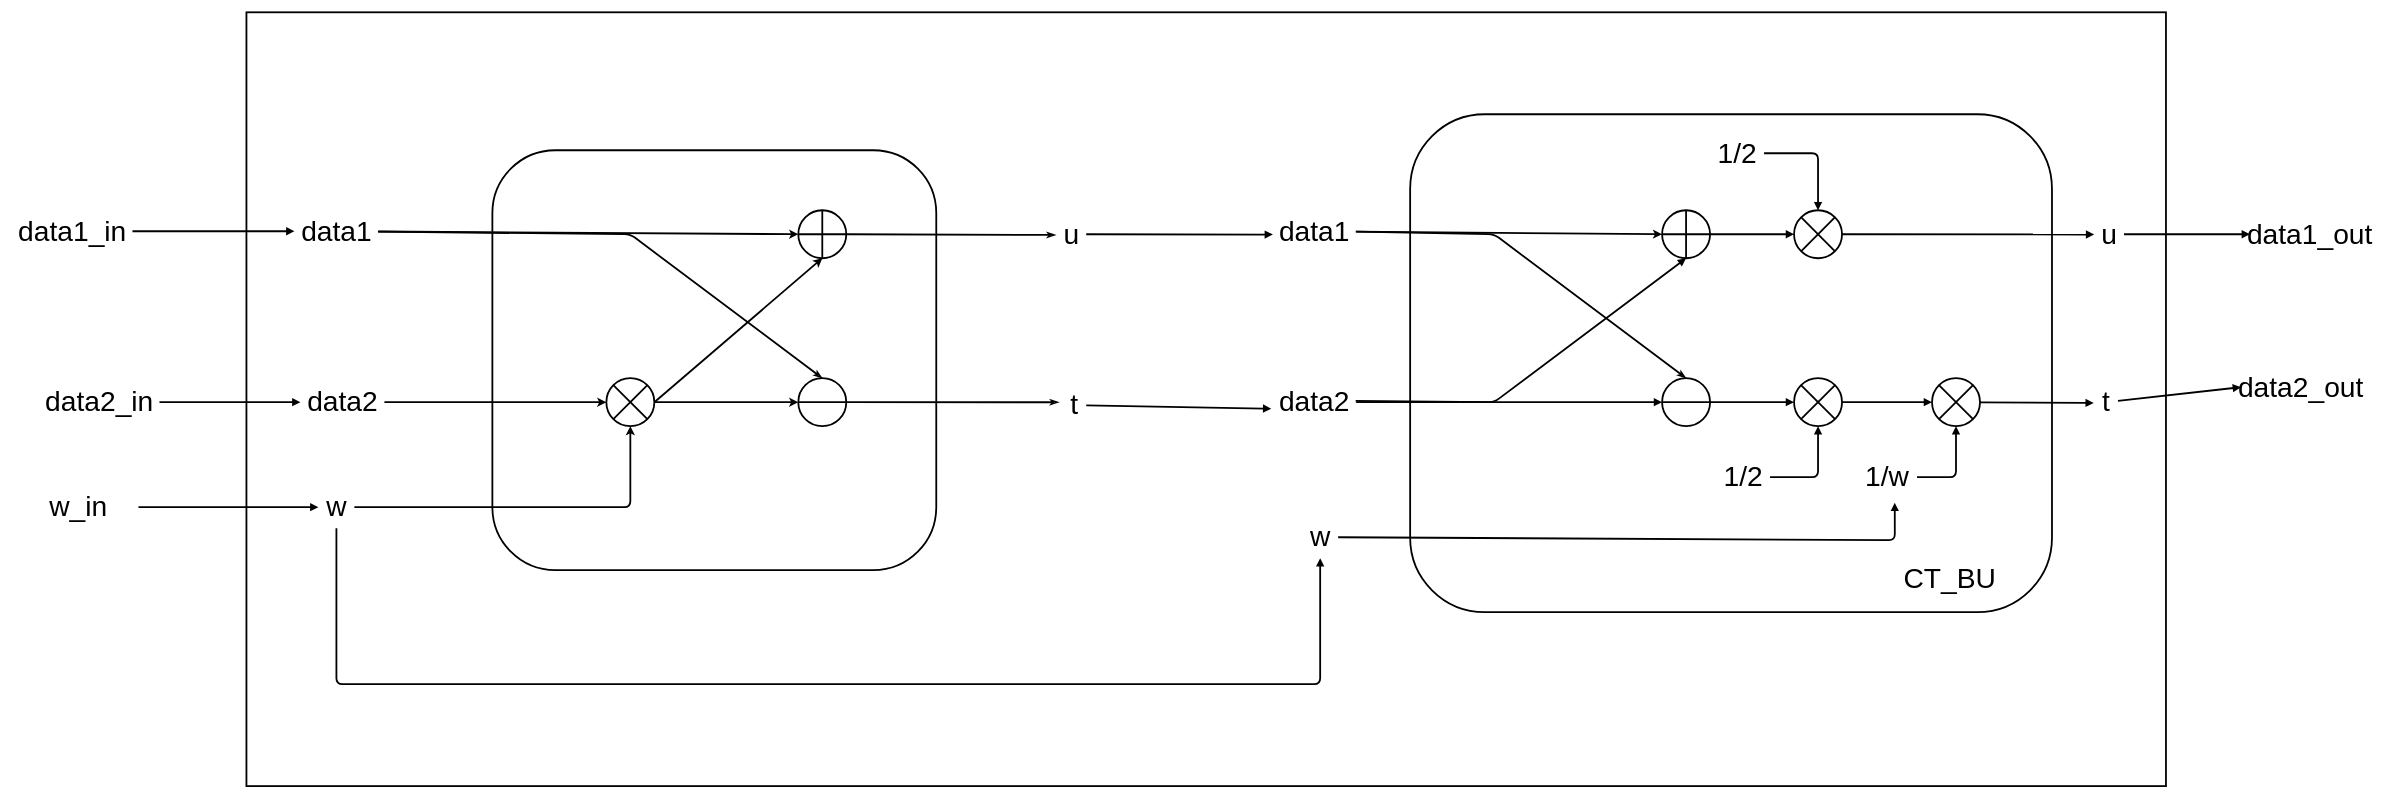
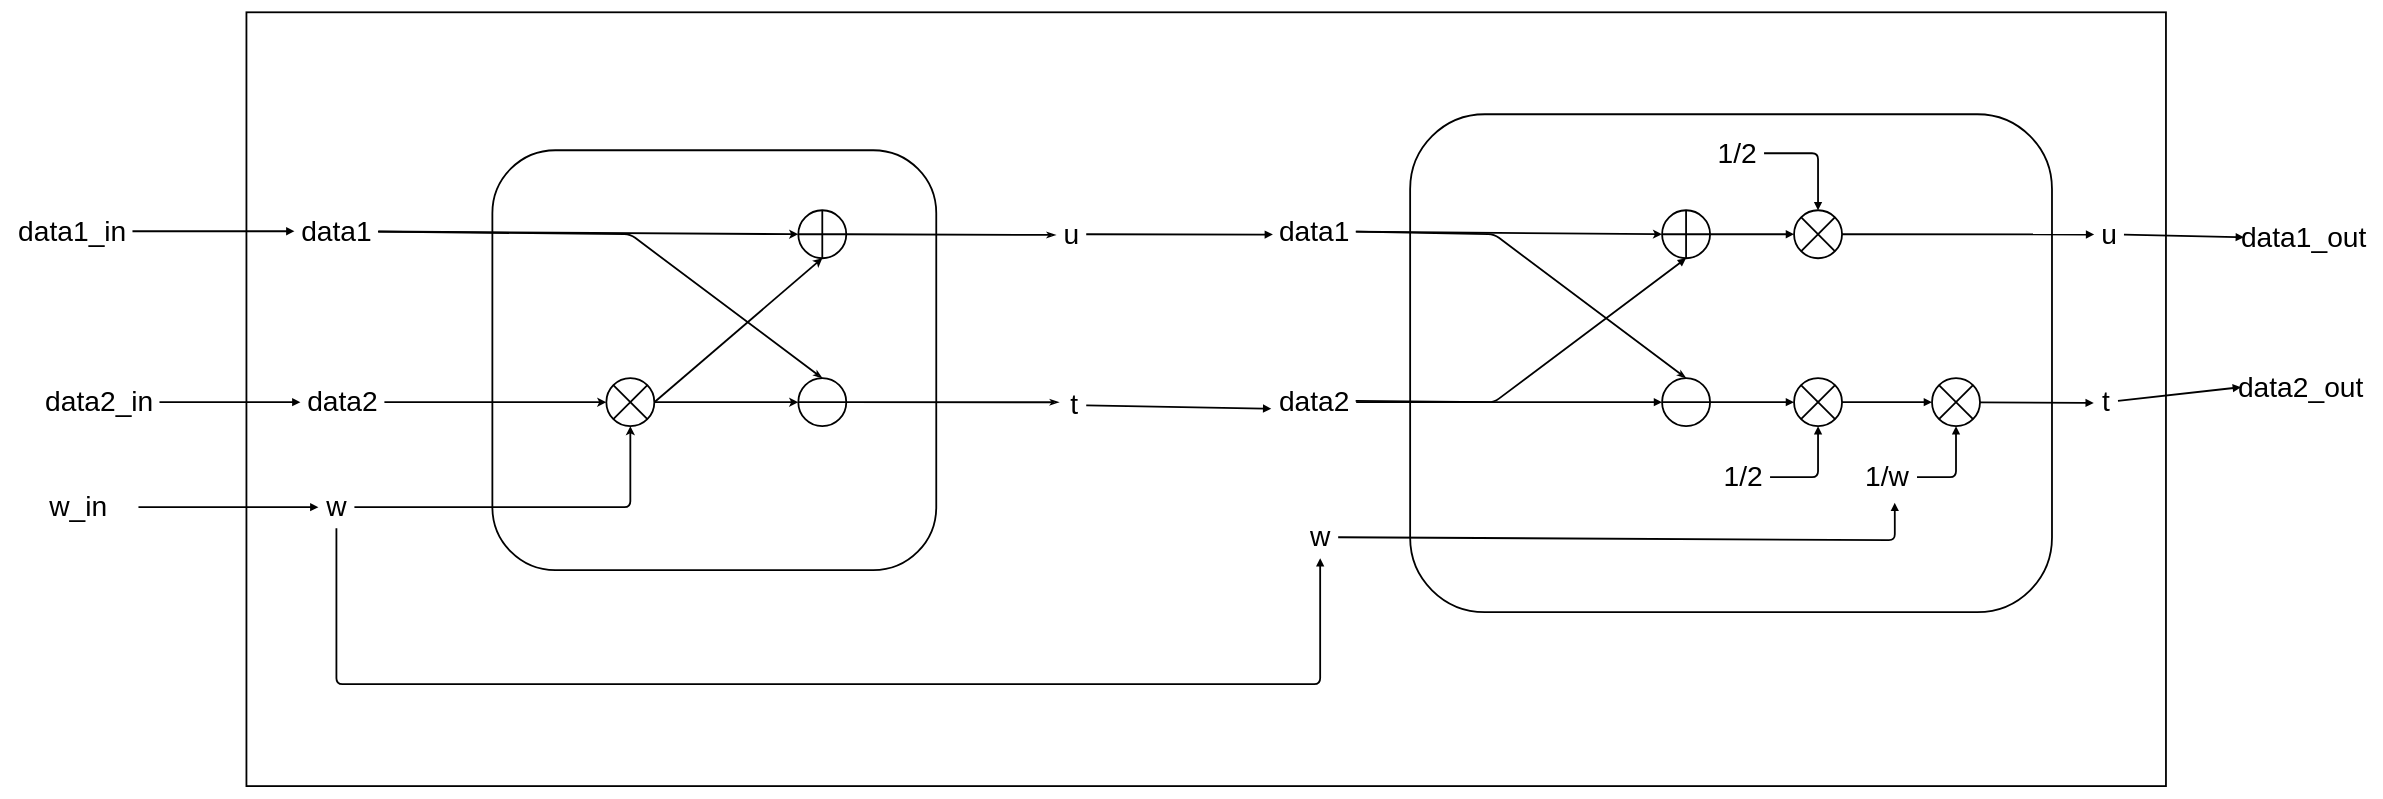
node "data1_out": moved (2310, 234) -> (2304, 237)
node "CT_BU": removed
